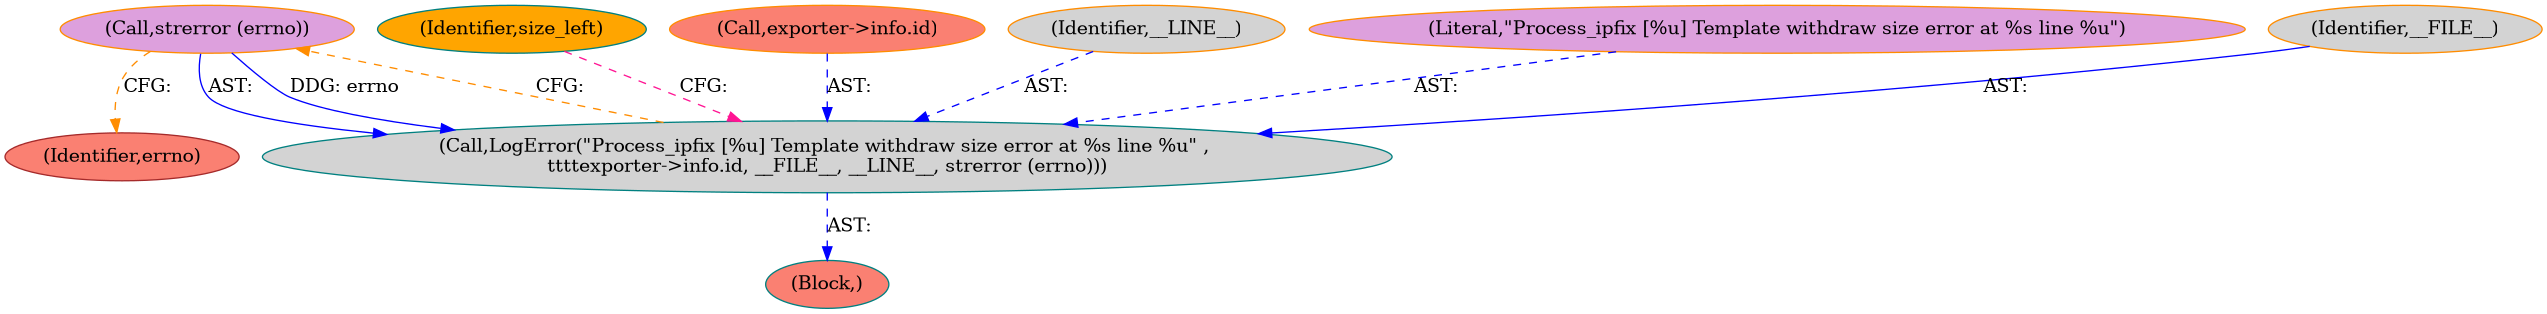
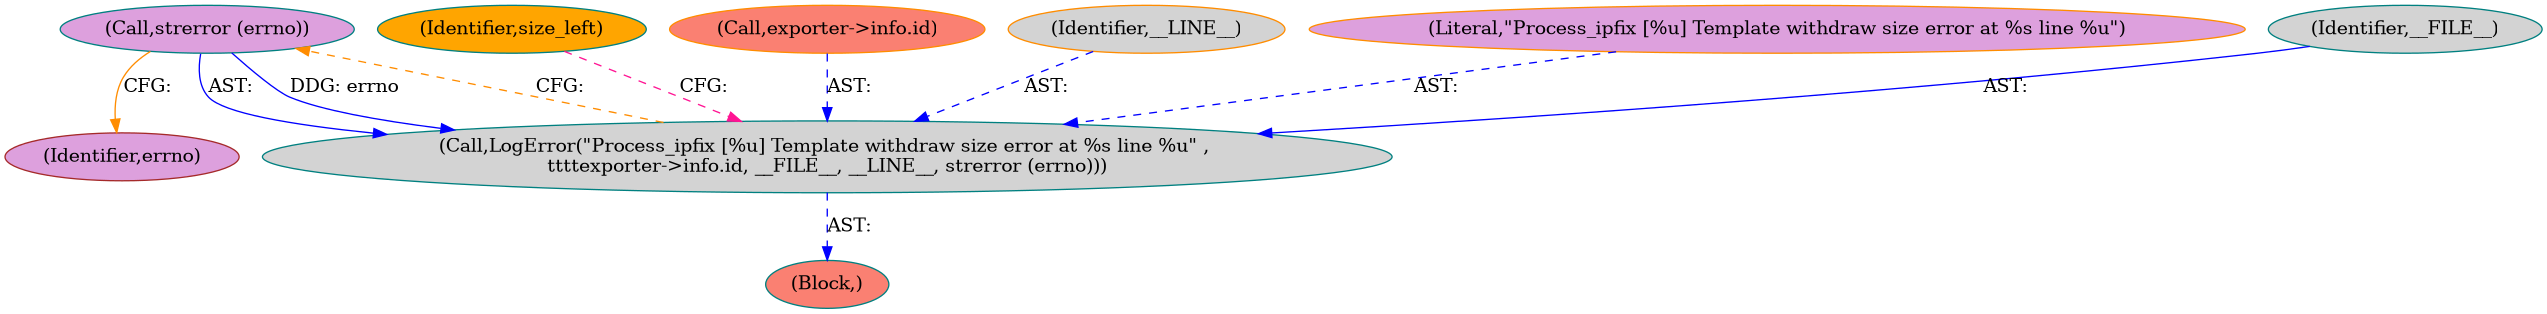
node "(Call,strerror (errno))": color darkorange -> teal
node "(Identifier,__FILE__)": color darkorange -> teal
edge "(Call,strerror (errno))" -> "(Identifier,errno)": style dashed -> solid
node "(Identifier,errno)": fillcolor salmon -> plum
